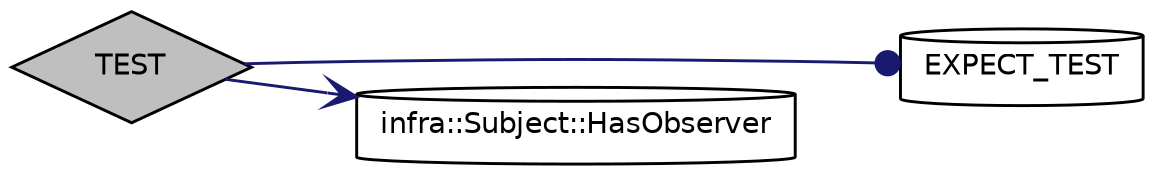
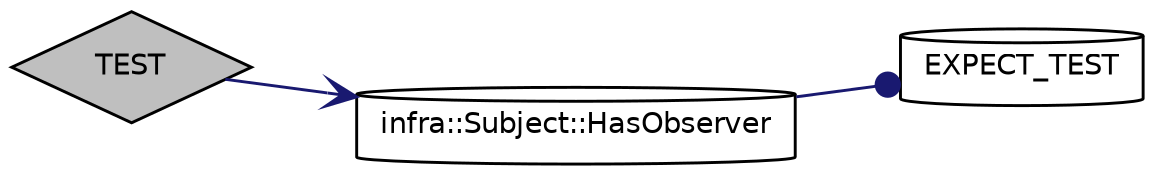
edge "TEST" -> "EXPECT_TEST": now "infra::Subject::HasObserver" -> "EXPECT_TEST"
